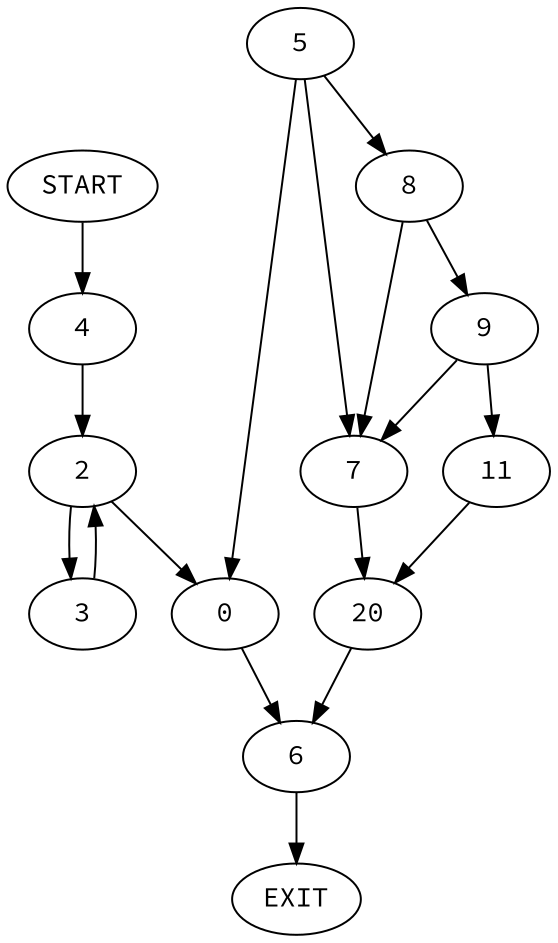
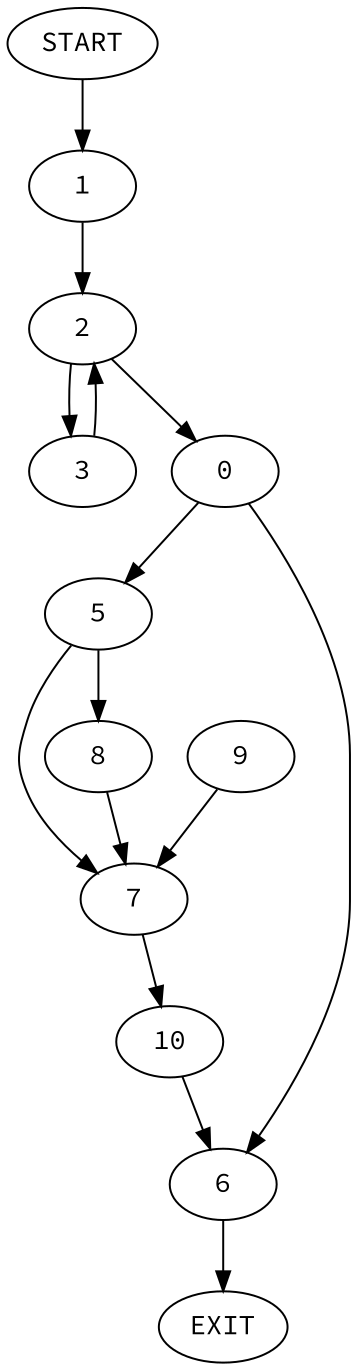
edge "8" -> "9": removed
edge "5" -> "0": reversed
node "4": label "4" -> "1"
node "11": removed
node "20": label "20" -> "10"
